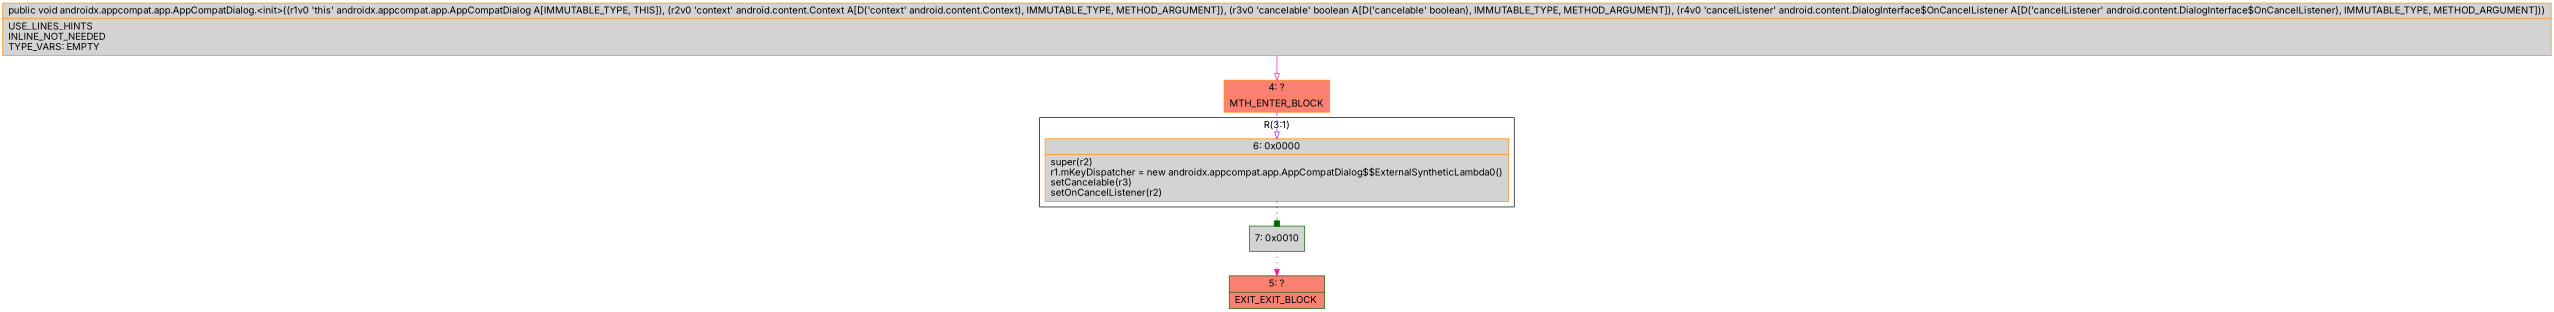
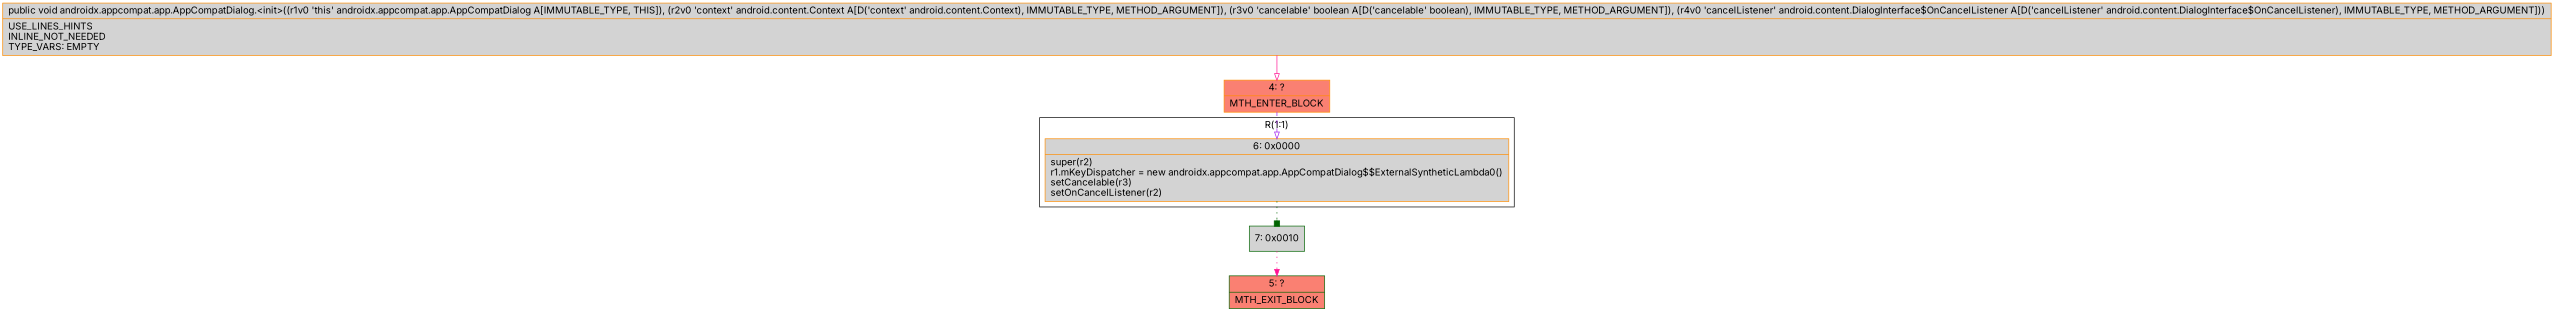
cluster "R(3:1)": label "R(3:1)" -> "R(1:1)"
node "5: ?": text "EXIT_EXIT_BLOCK" -> "MTH_EXIT_BLOCK"
